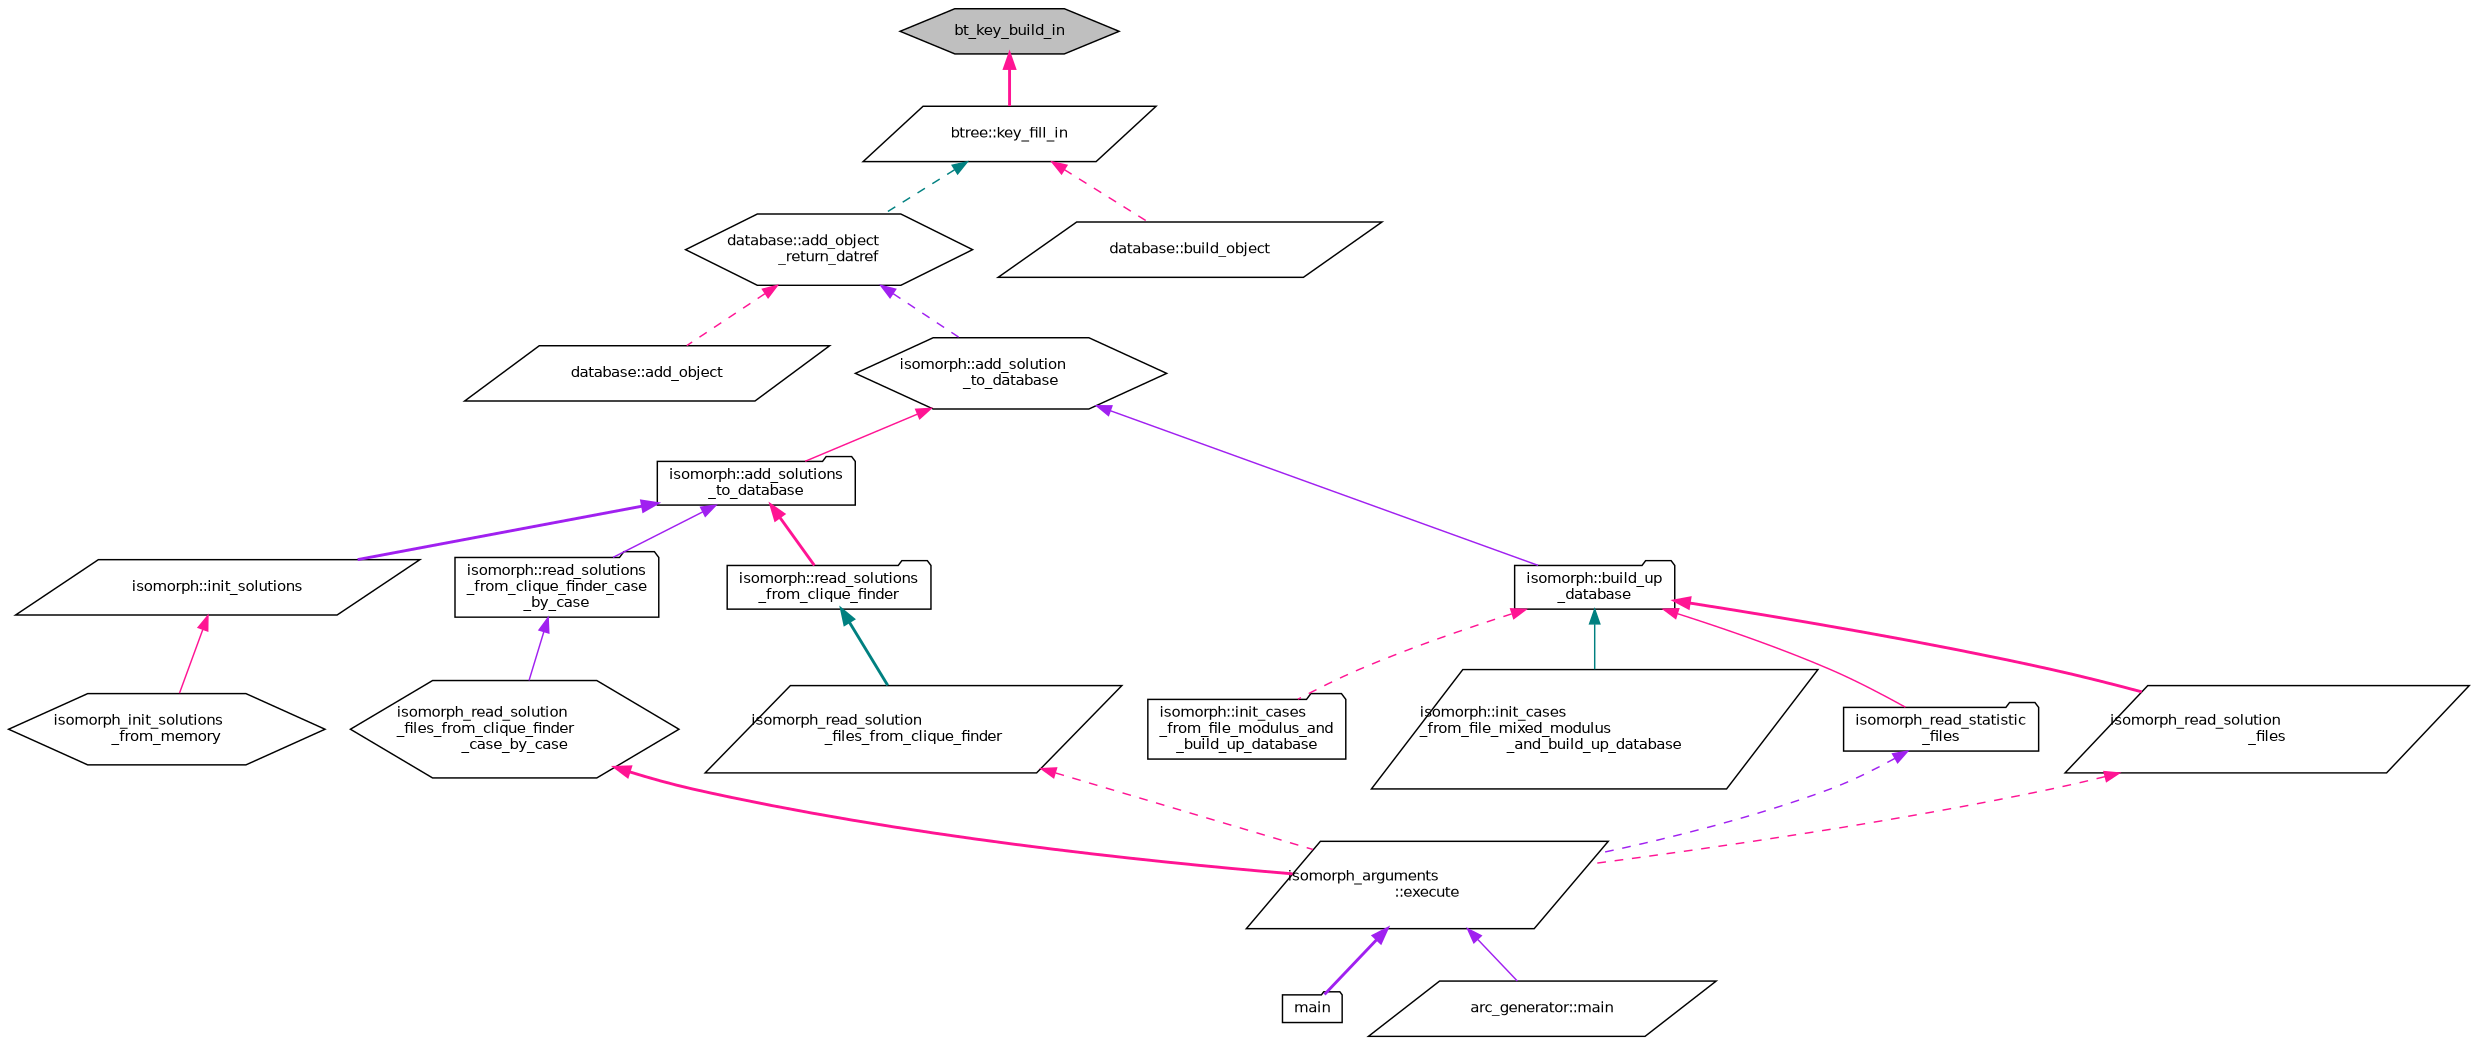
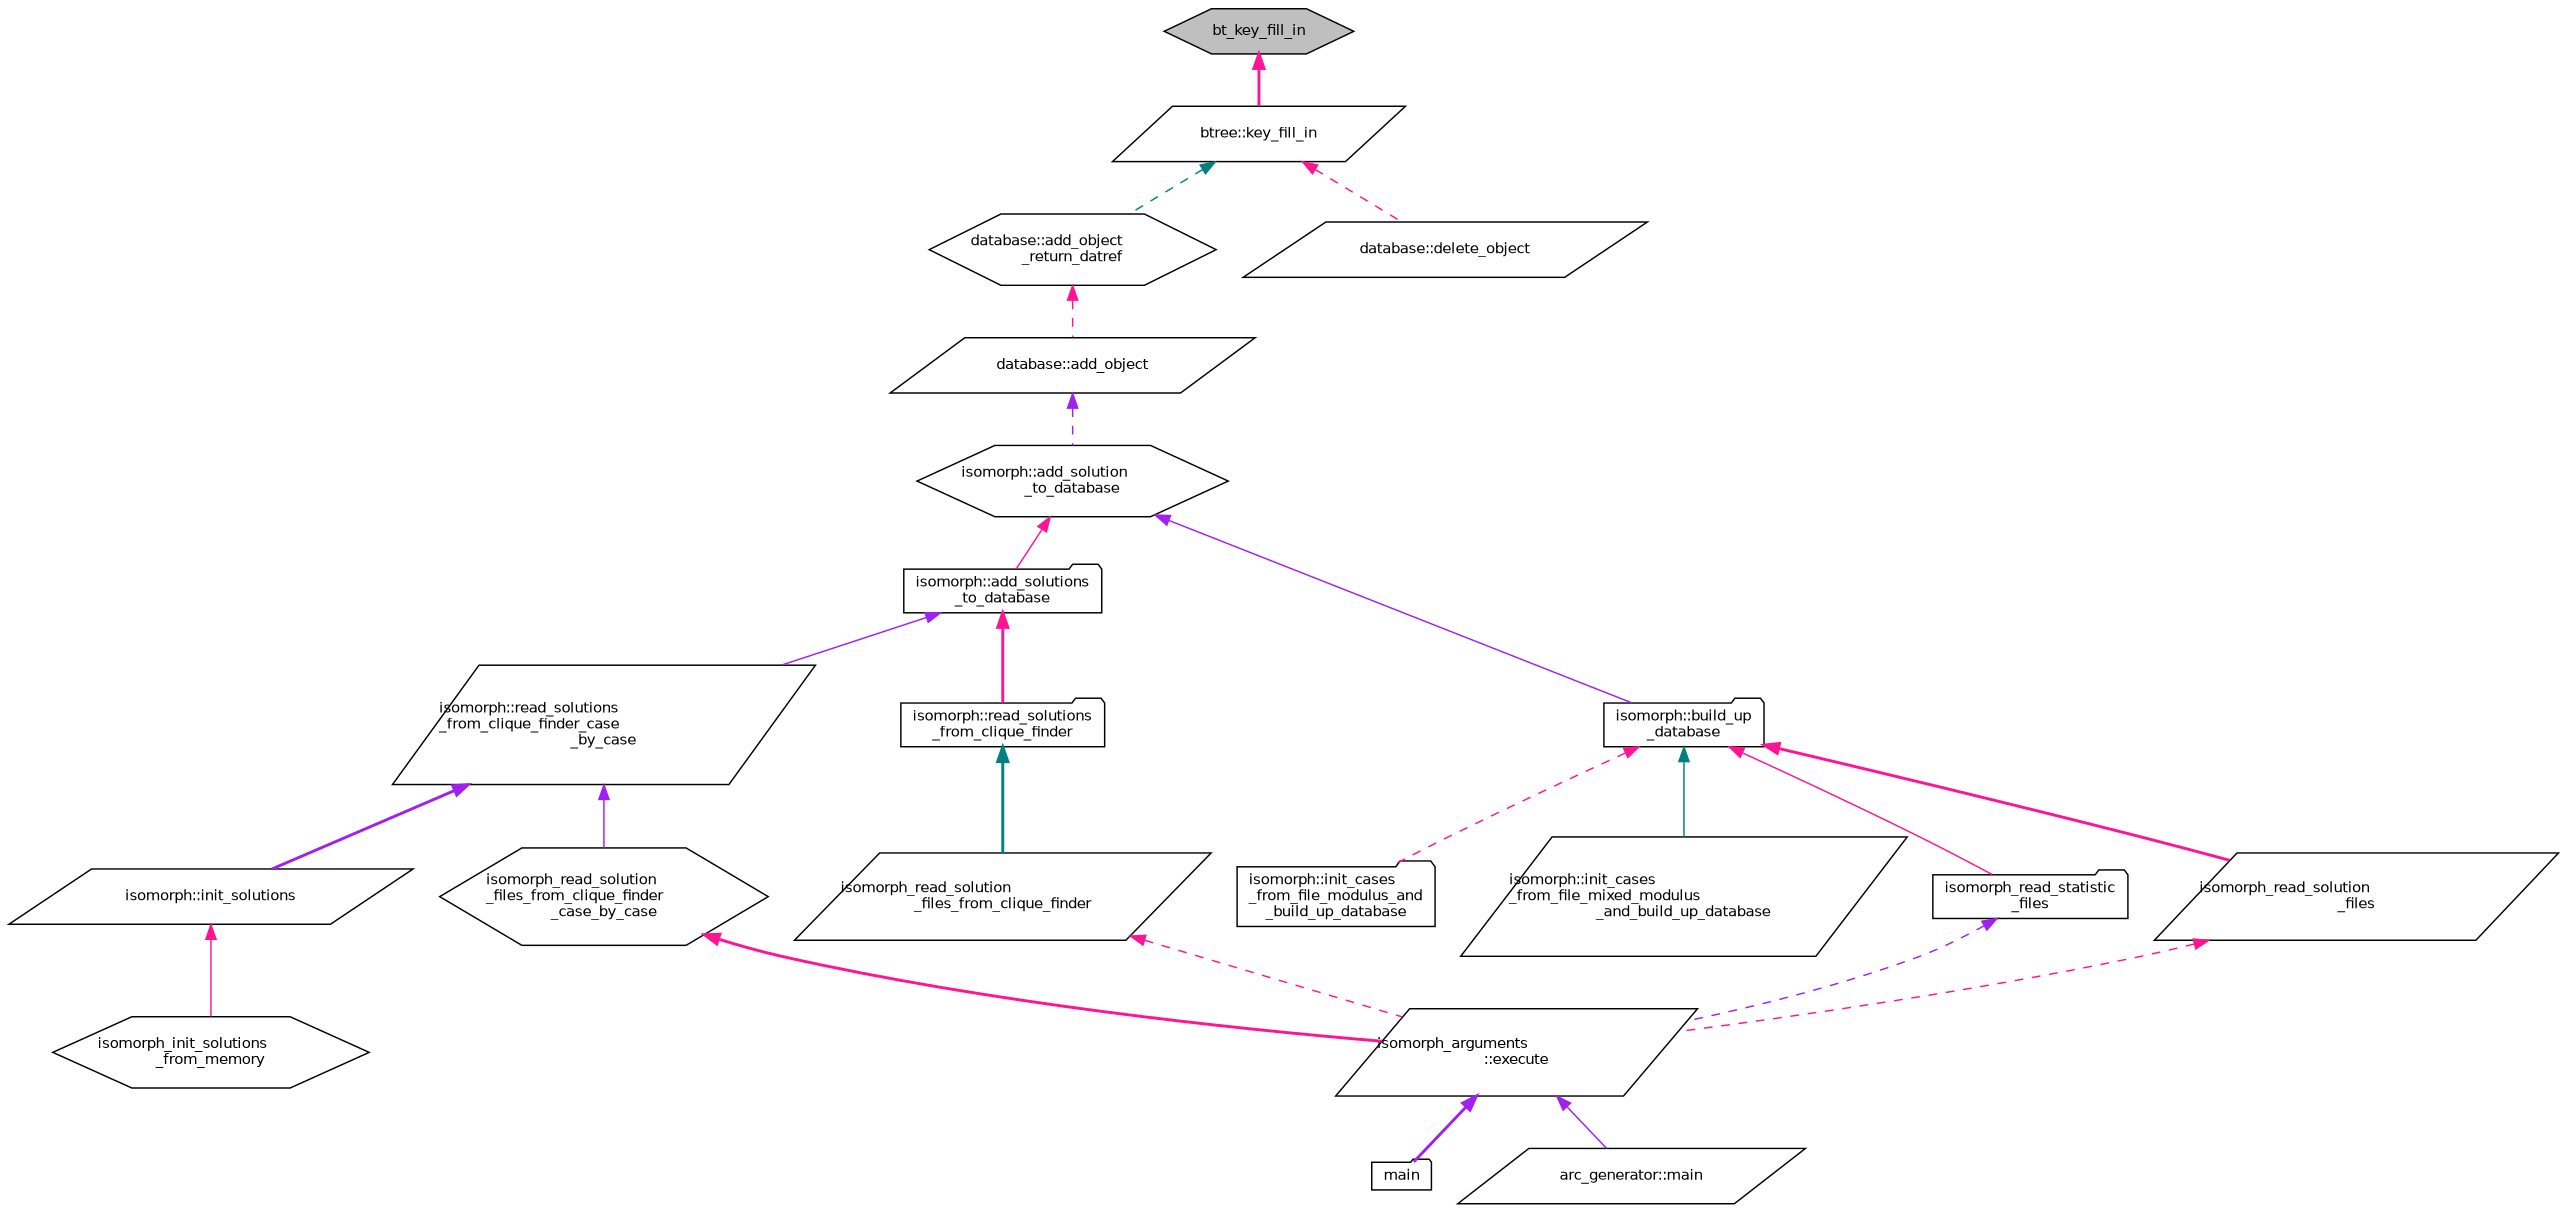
node "bt_key_build_in": label "bt_key_build_in" -> "bt_key_fill_in"
node "database::build_object": label "database::build_object" -> "database::delete_object"
edge "isomorph::add_solution _to_database" -> "database::add_object _return_datref": now "isomorph::add_solution _to_database" -> "database::add_object"
edge "isomorph::init_solutions" -> "isomorph::add_solutions _to_database": now "isomorph::init_solutions" -> "isomorph::read_solutions _from_clique_finder_case _by_case"
node "isomorph::read_solutions _from_clique_finder_case _by_case": shape folder -> parallelogram
